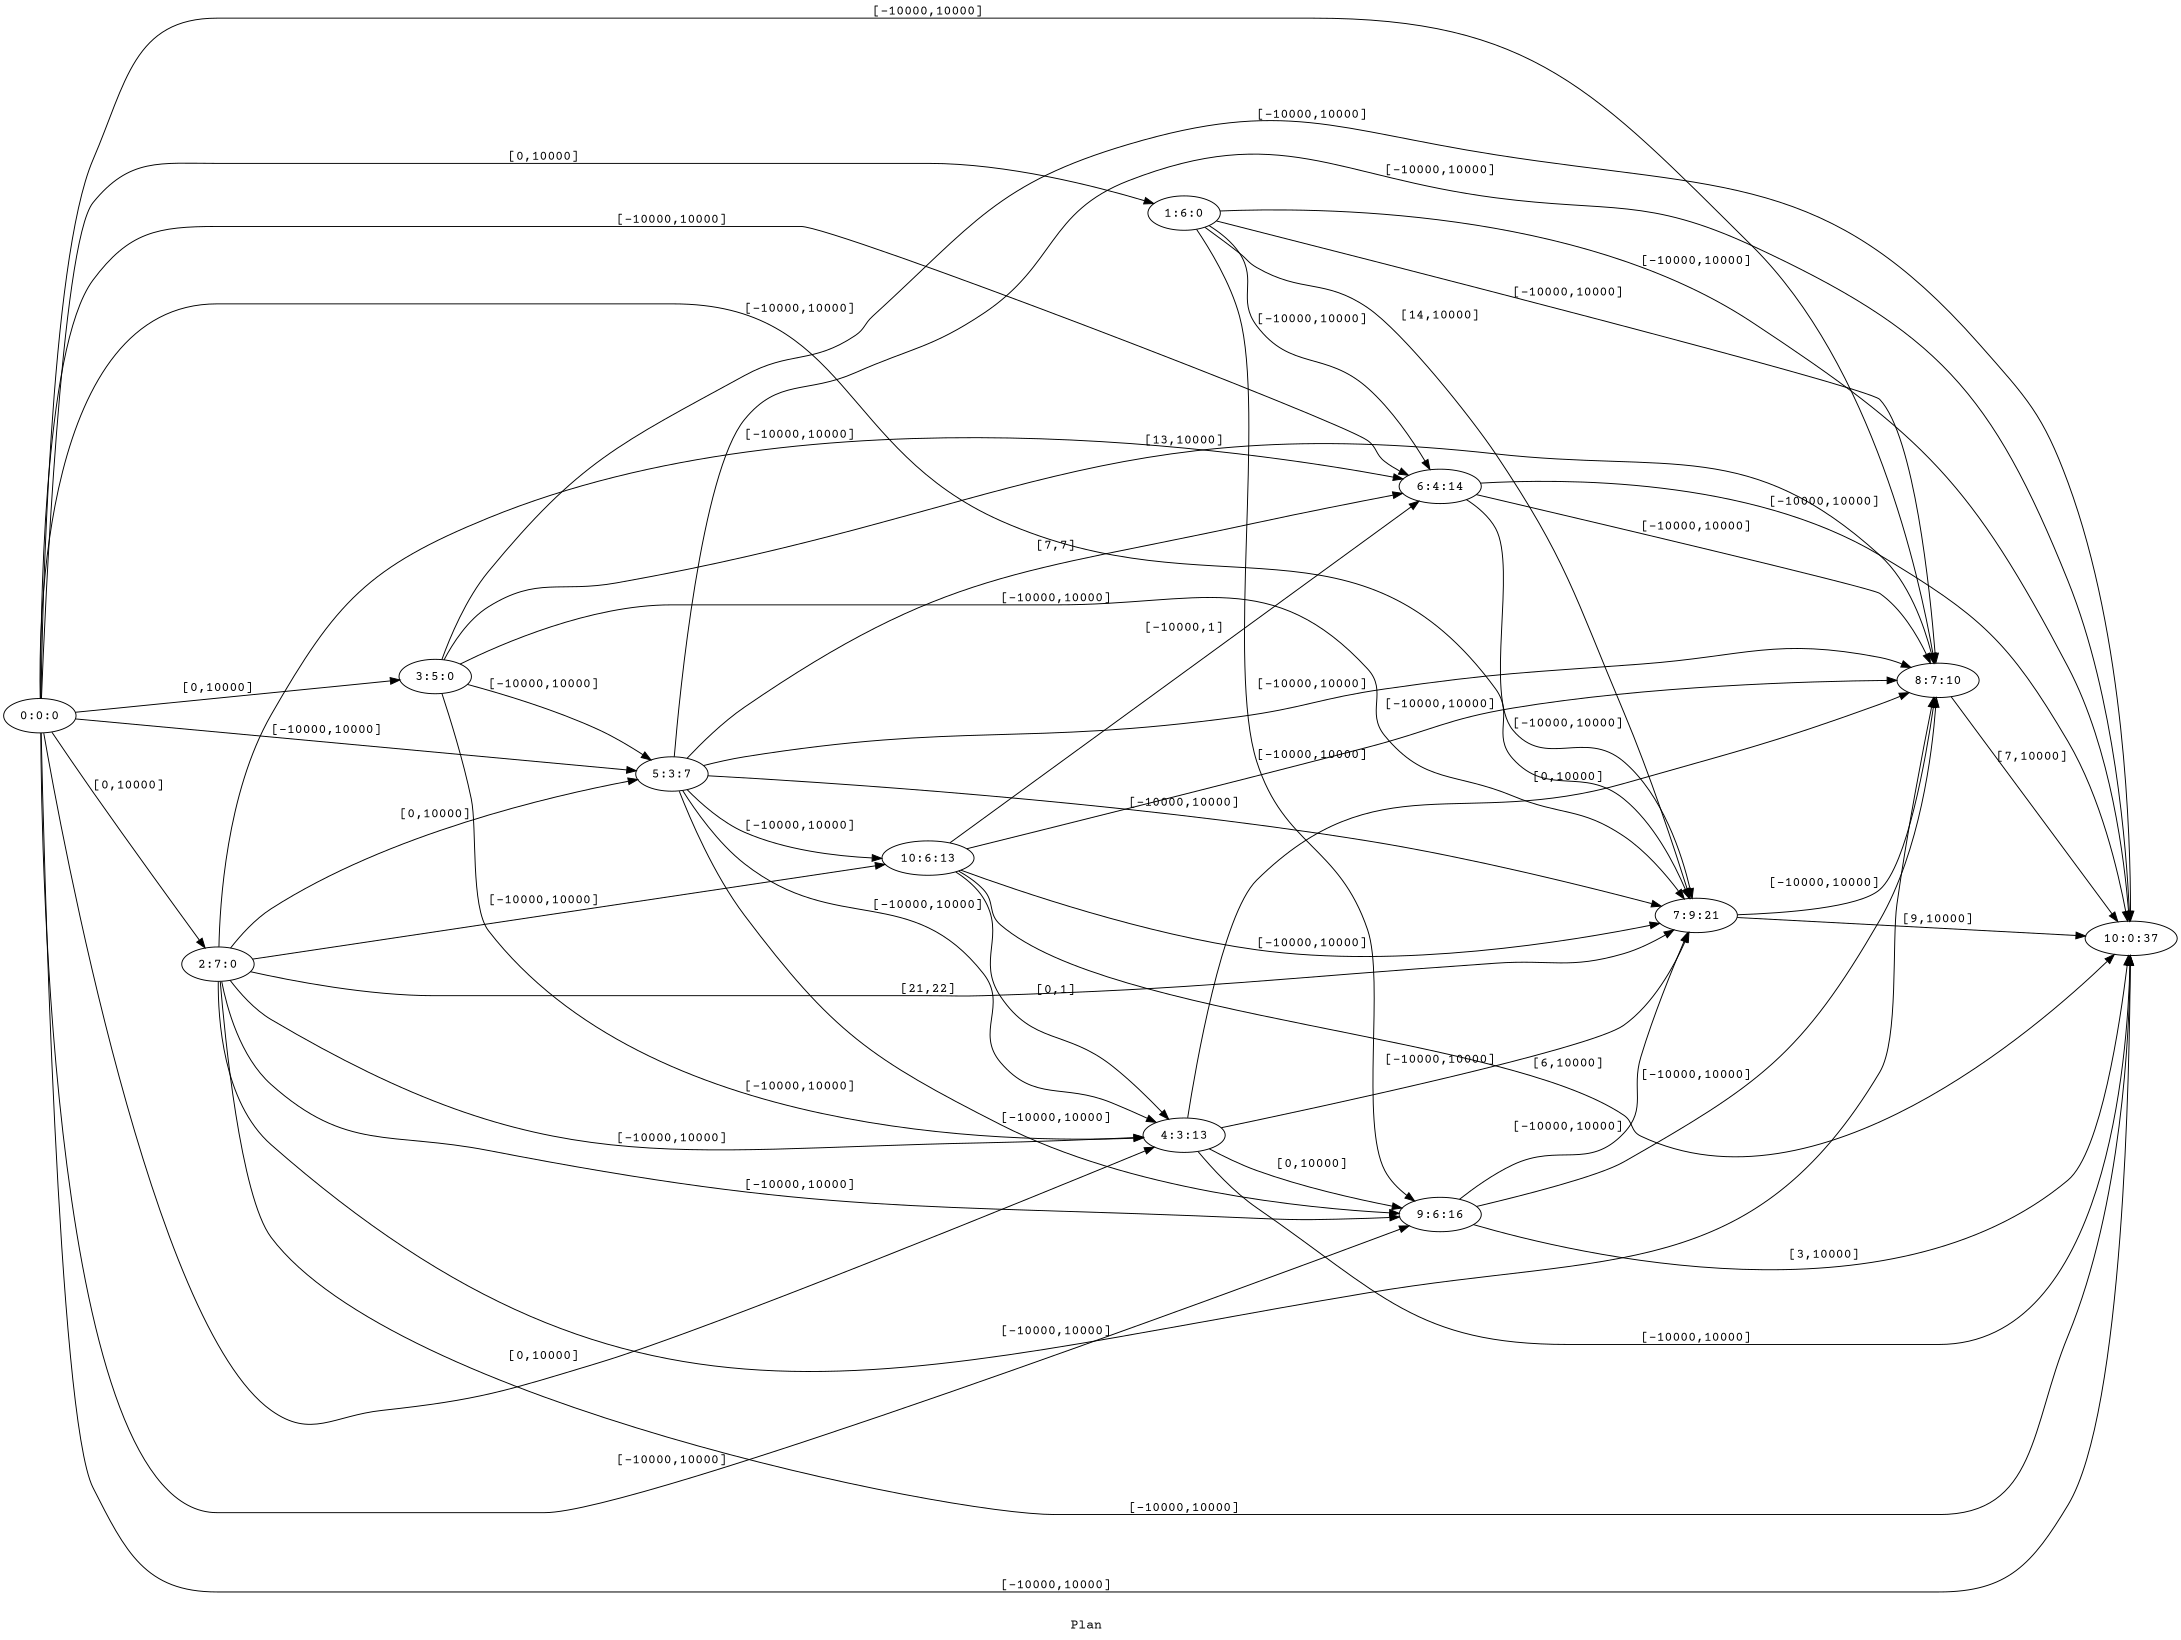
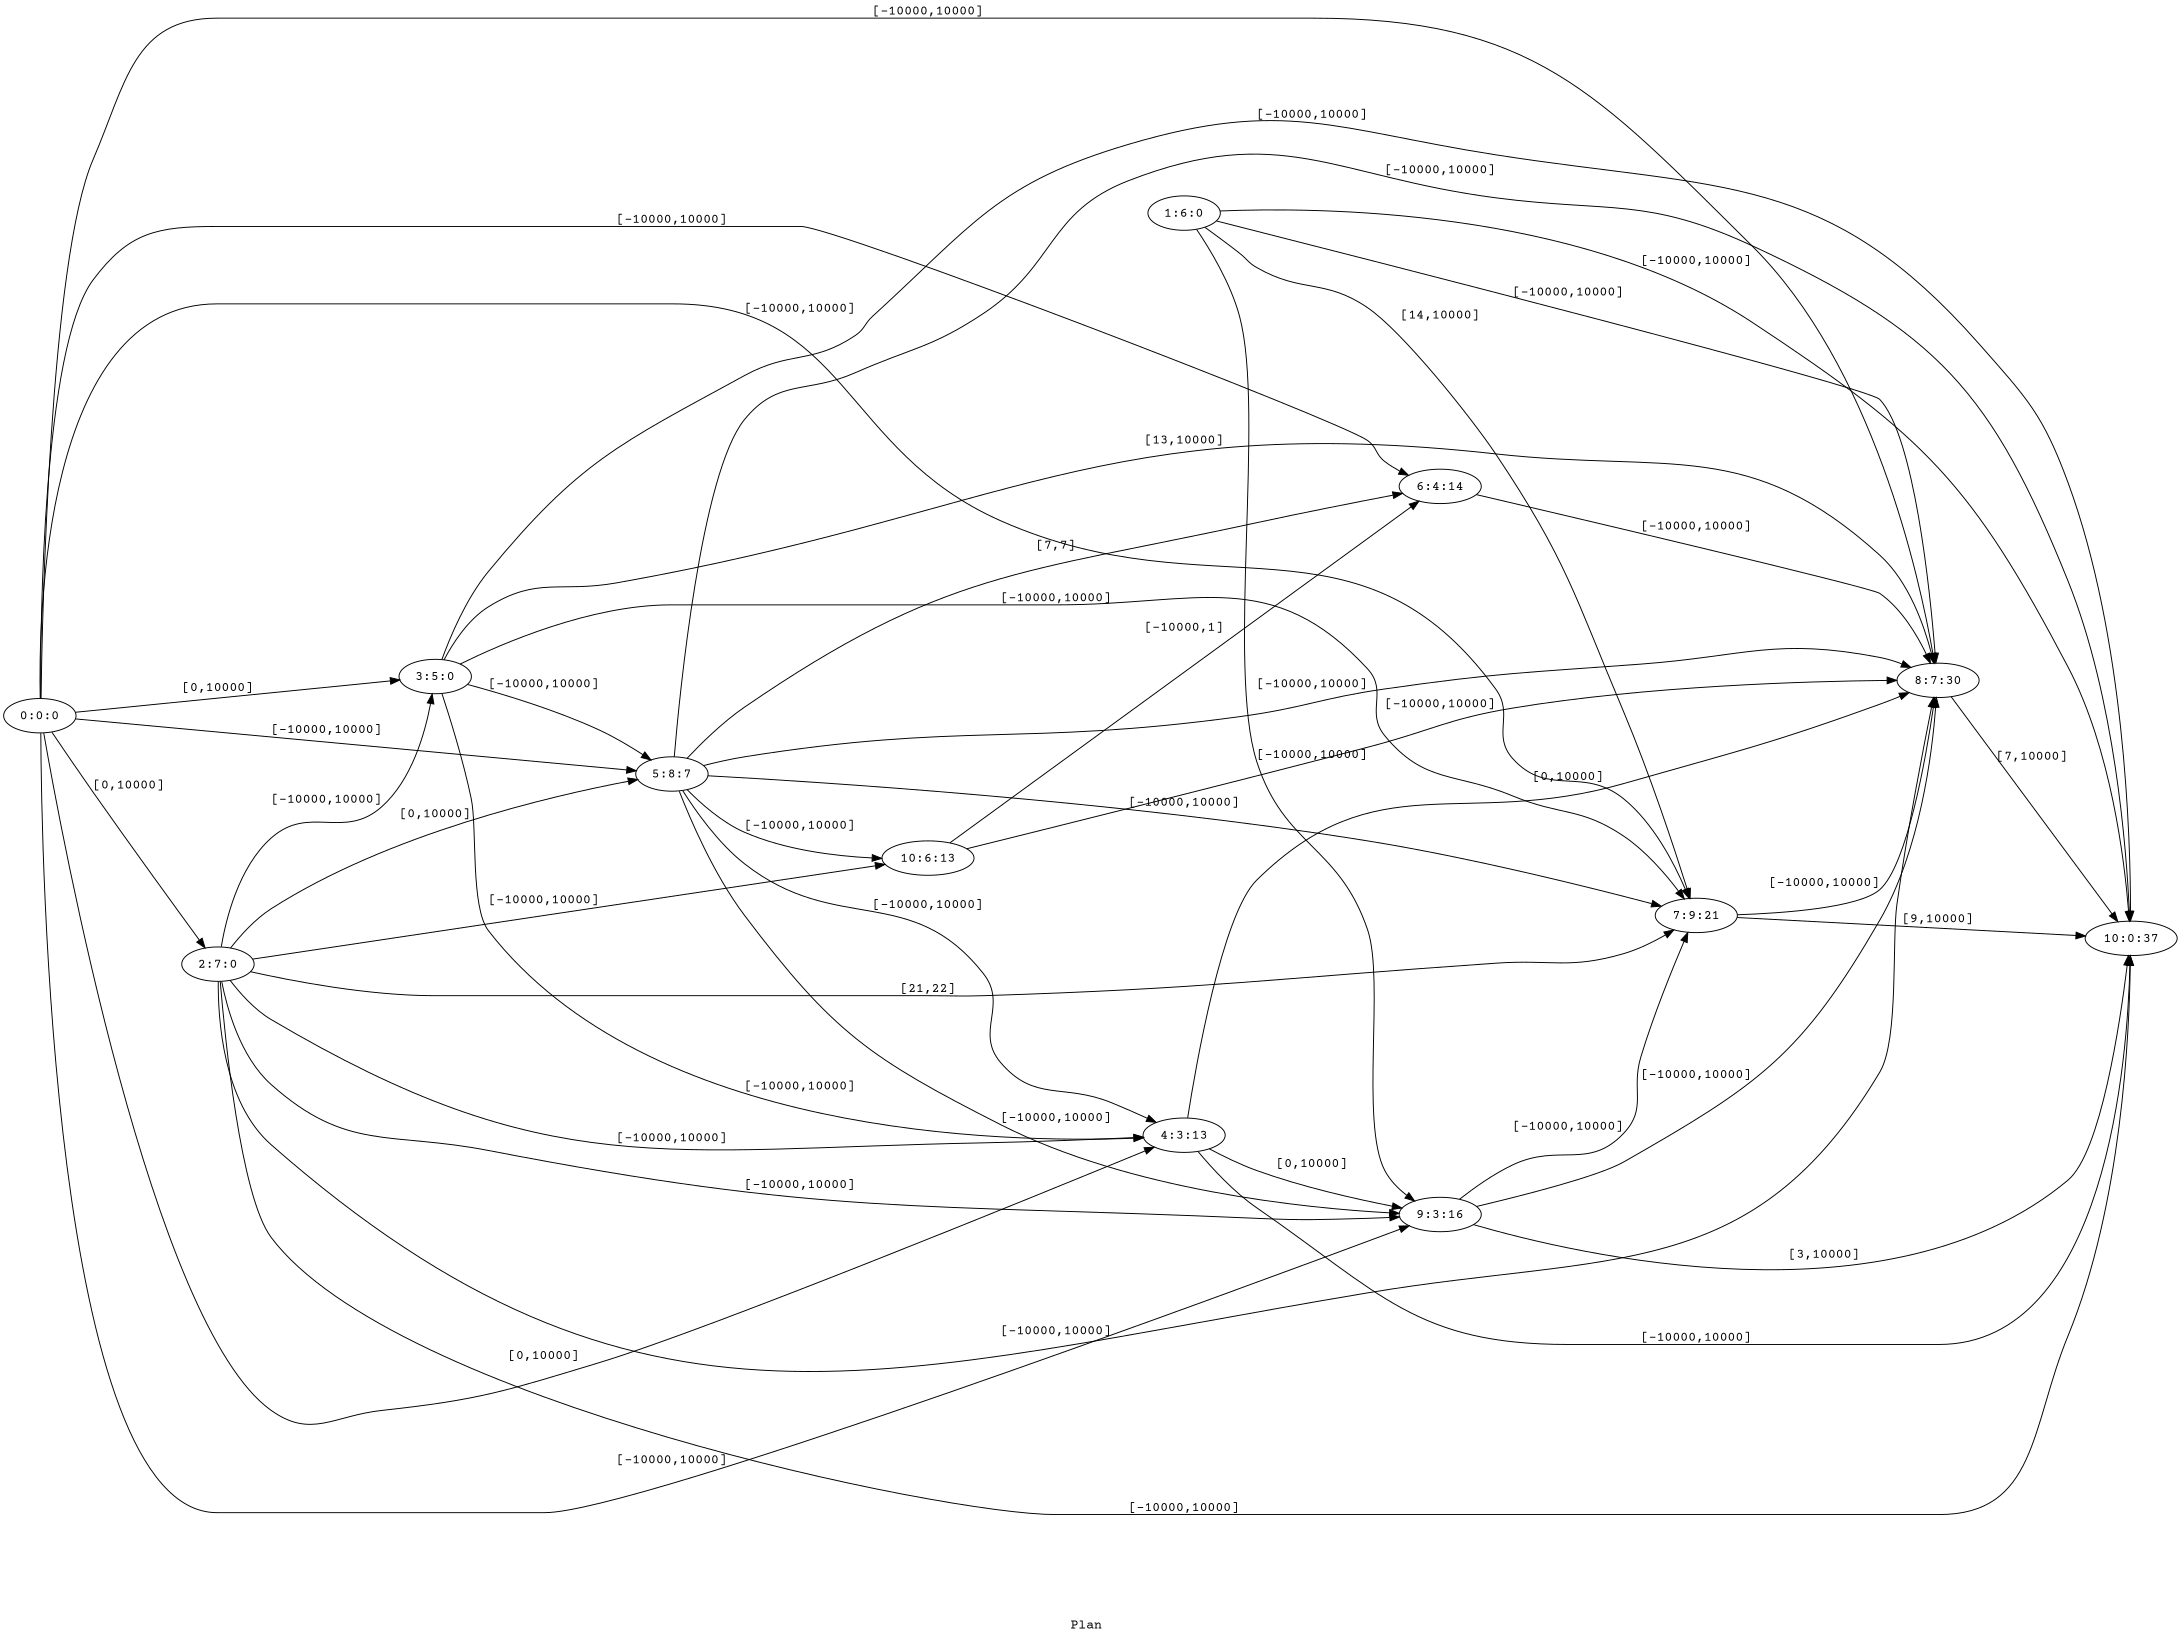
edge "0:0:0" -> "1:6:0": removed, label "[0,10000]"
edge "1:6:0" -> "6:4:14": removed, label "[-10000,10000]"
edge "2:7:0" -> "6:4:14": now "2:7:0" -> "3:5:0"
edge "6:4:14" -> "10:0:37": removed, label "[-10000,10000]"
node "8:7:10": label "8:7:10" -> "8:7:30"
edge "6:4:14" -> "7:9:21": removed, label "[-10000,10000]"
node "5:3:7": label "5:3:7" -> "5:8:7"
edge "10:6:13" -> "7:9:21": removed, label "[-10000,10000]"
edge "10:6:13" -> "4:3:13": removed, label "[0,1]"
edge "4:3:13" -> "7:9:21": removed, label "[-10000,10000]"
edge "10:6:13" -> "10:0:37": removed, label "[6,10000]"
node "9:6:16": label "9:6:16" -> "9:3:16"
edge "0:0:0" -> "10:0:37": removed, label "[-10000,10000]"
